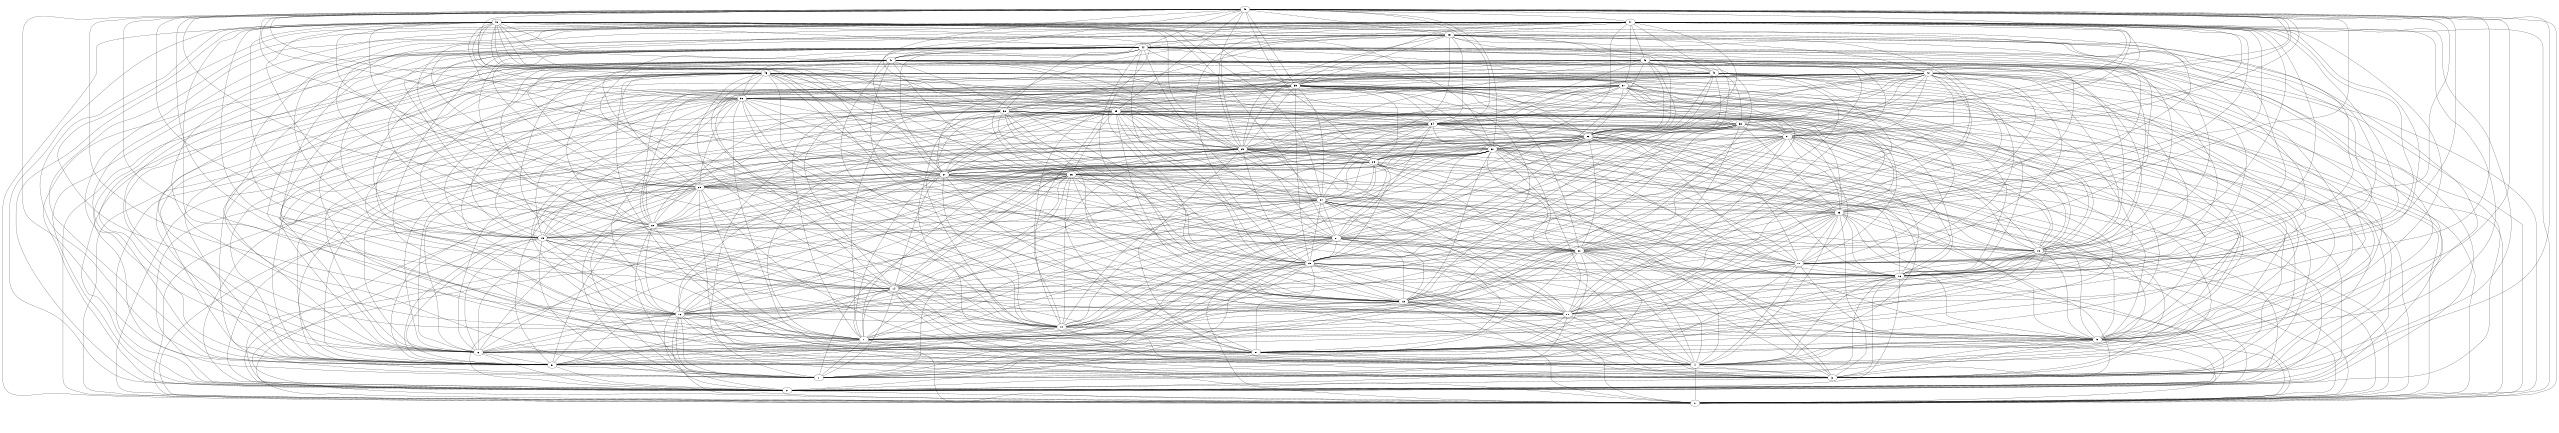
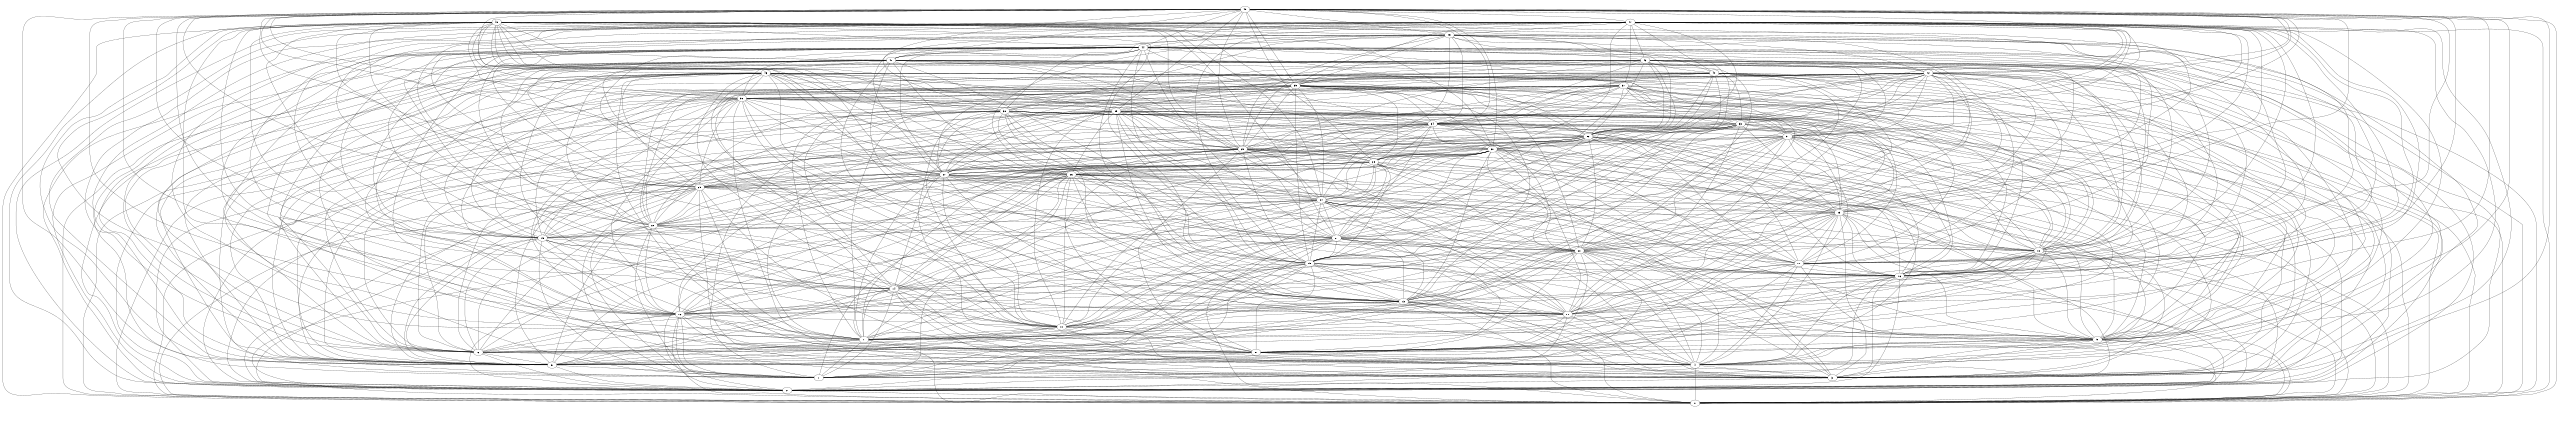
edge "47" -- "29": now "47" -- "42"
edge "44" -- "7": now "44" -- "12"
edge "35" -- "6": removed
edge "35" -- "10": removed
edge "26" -- "0": now "26" -- "18"
